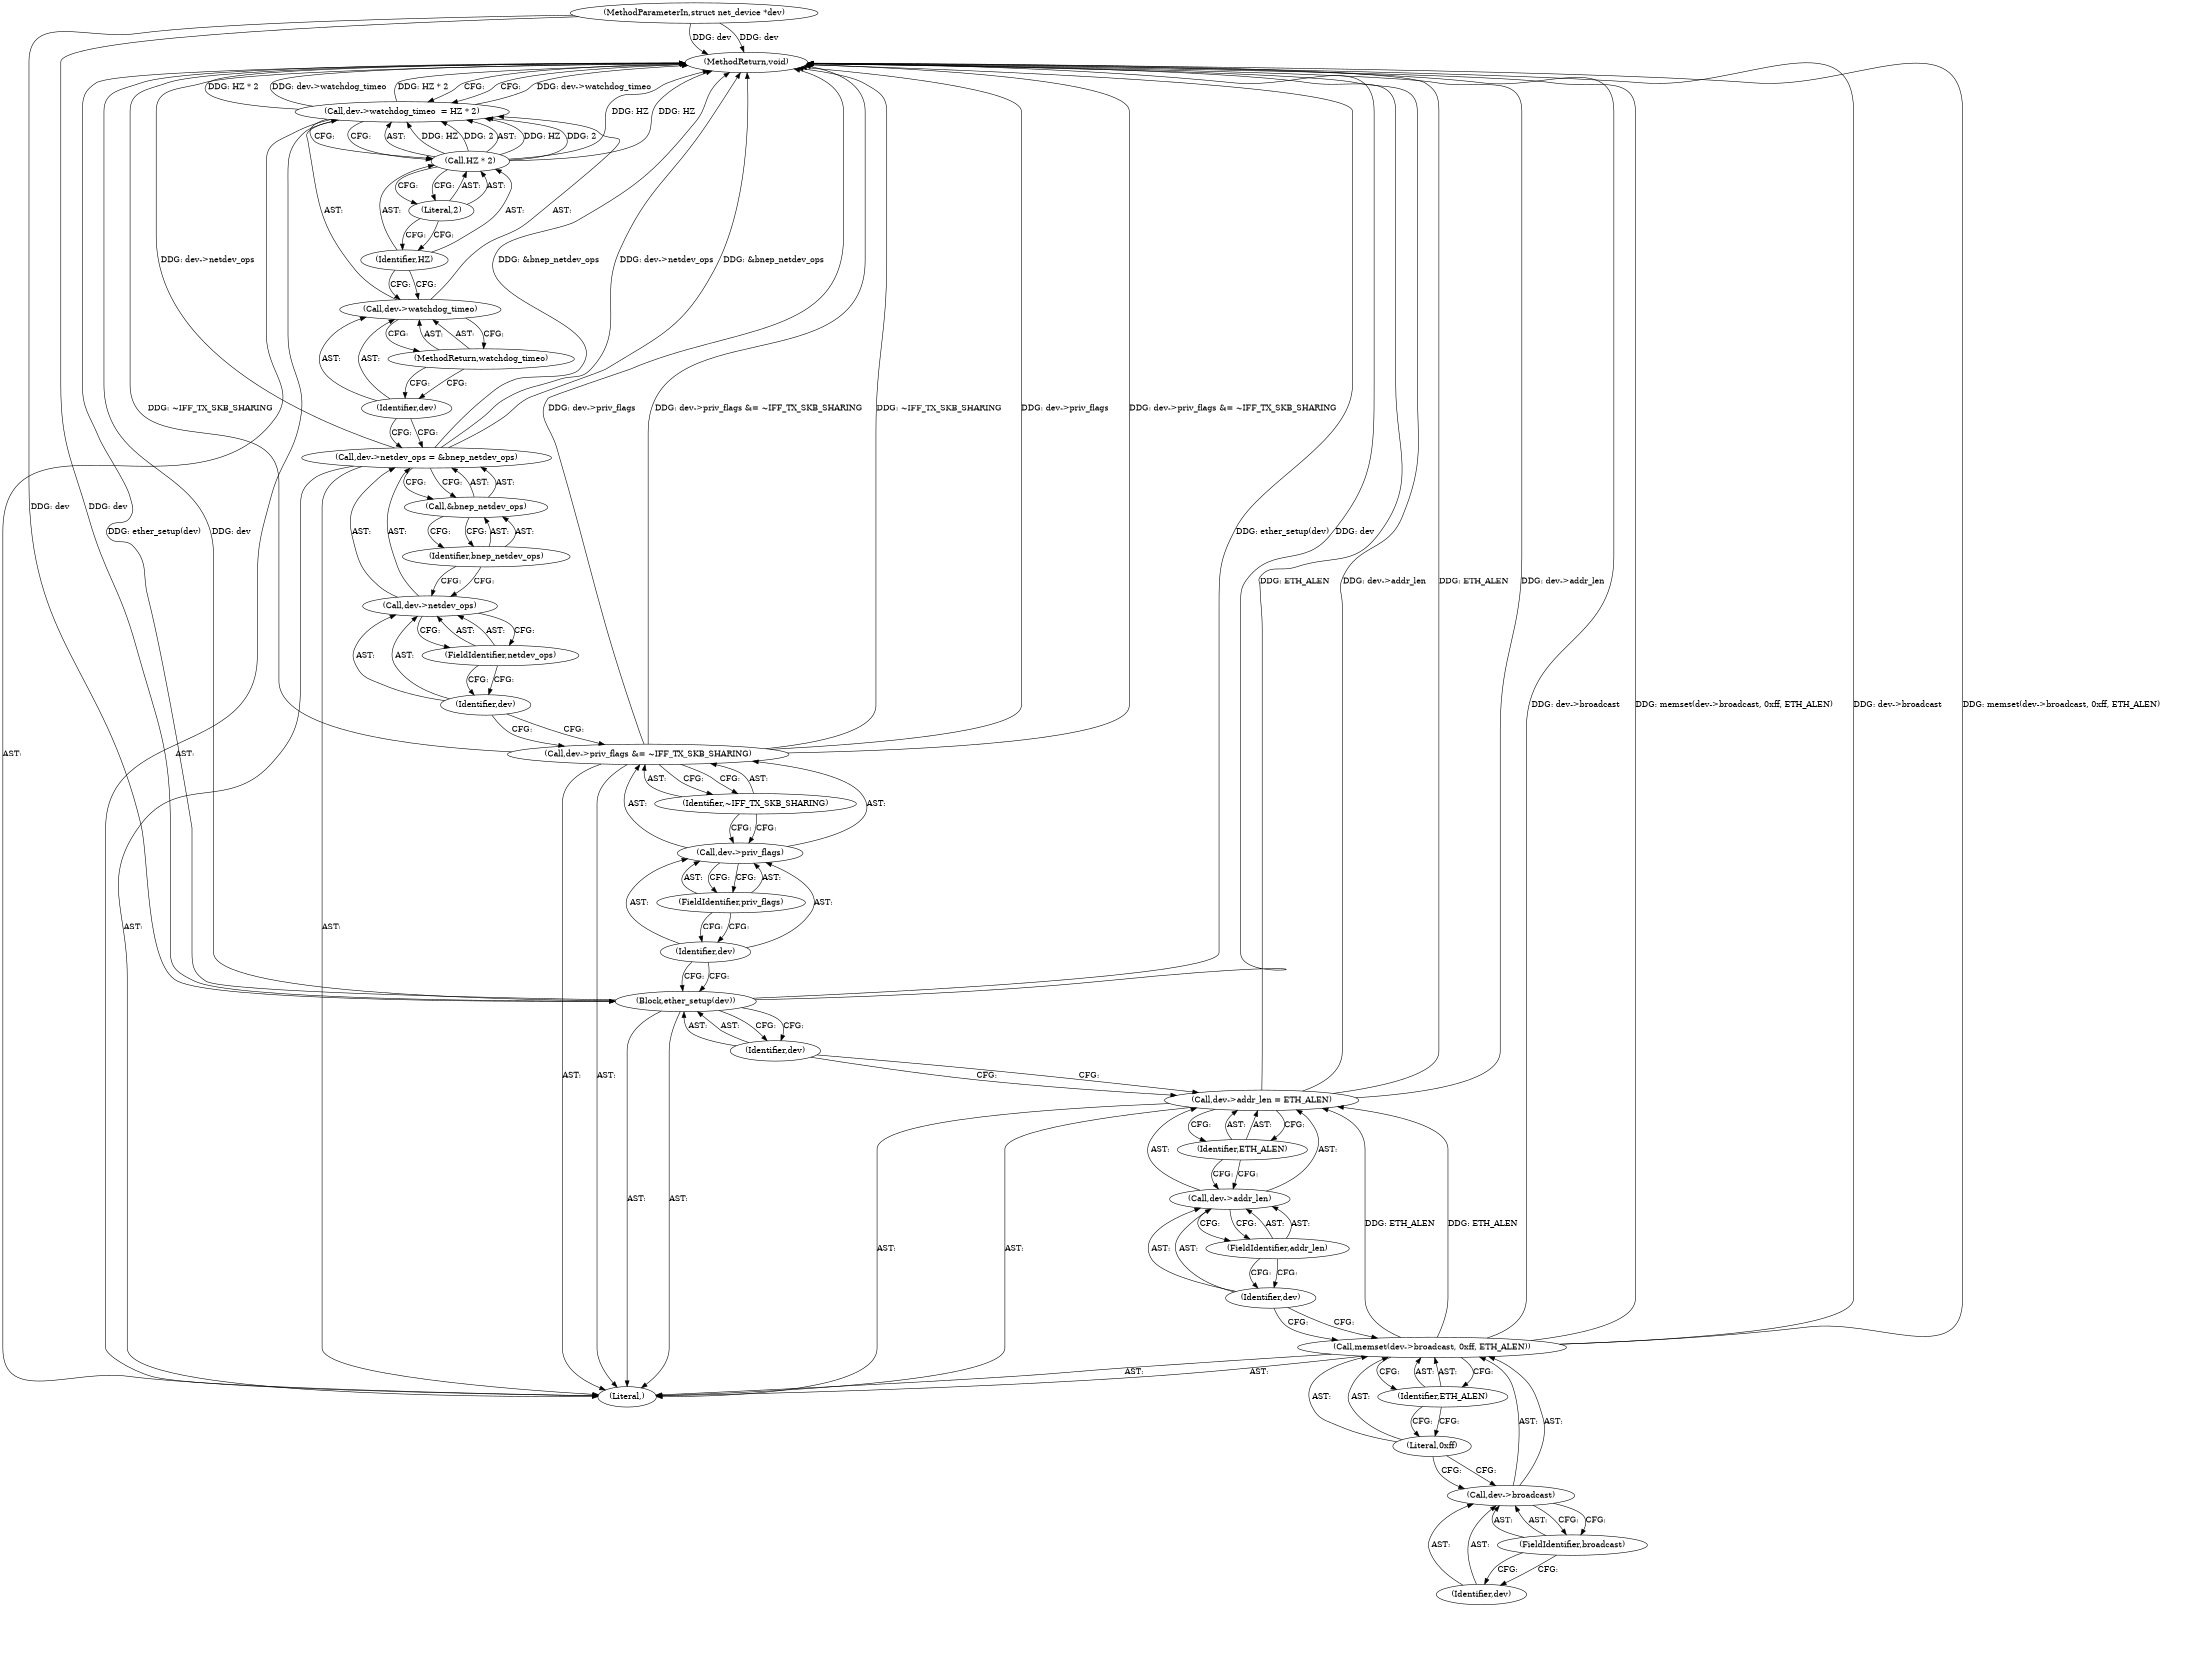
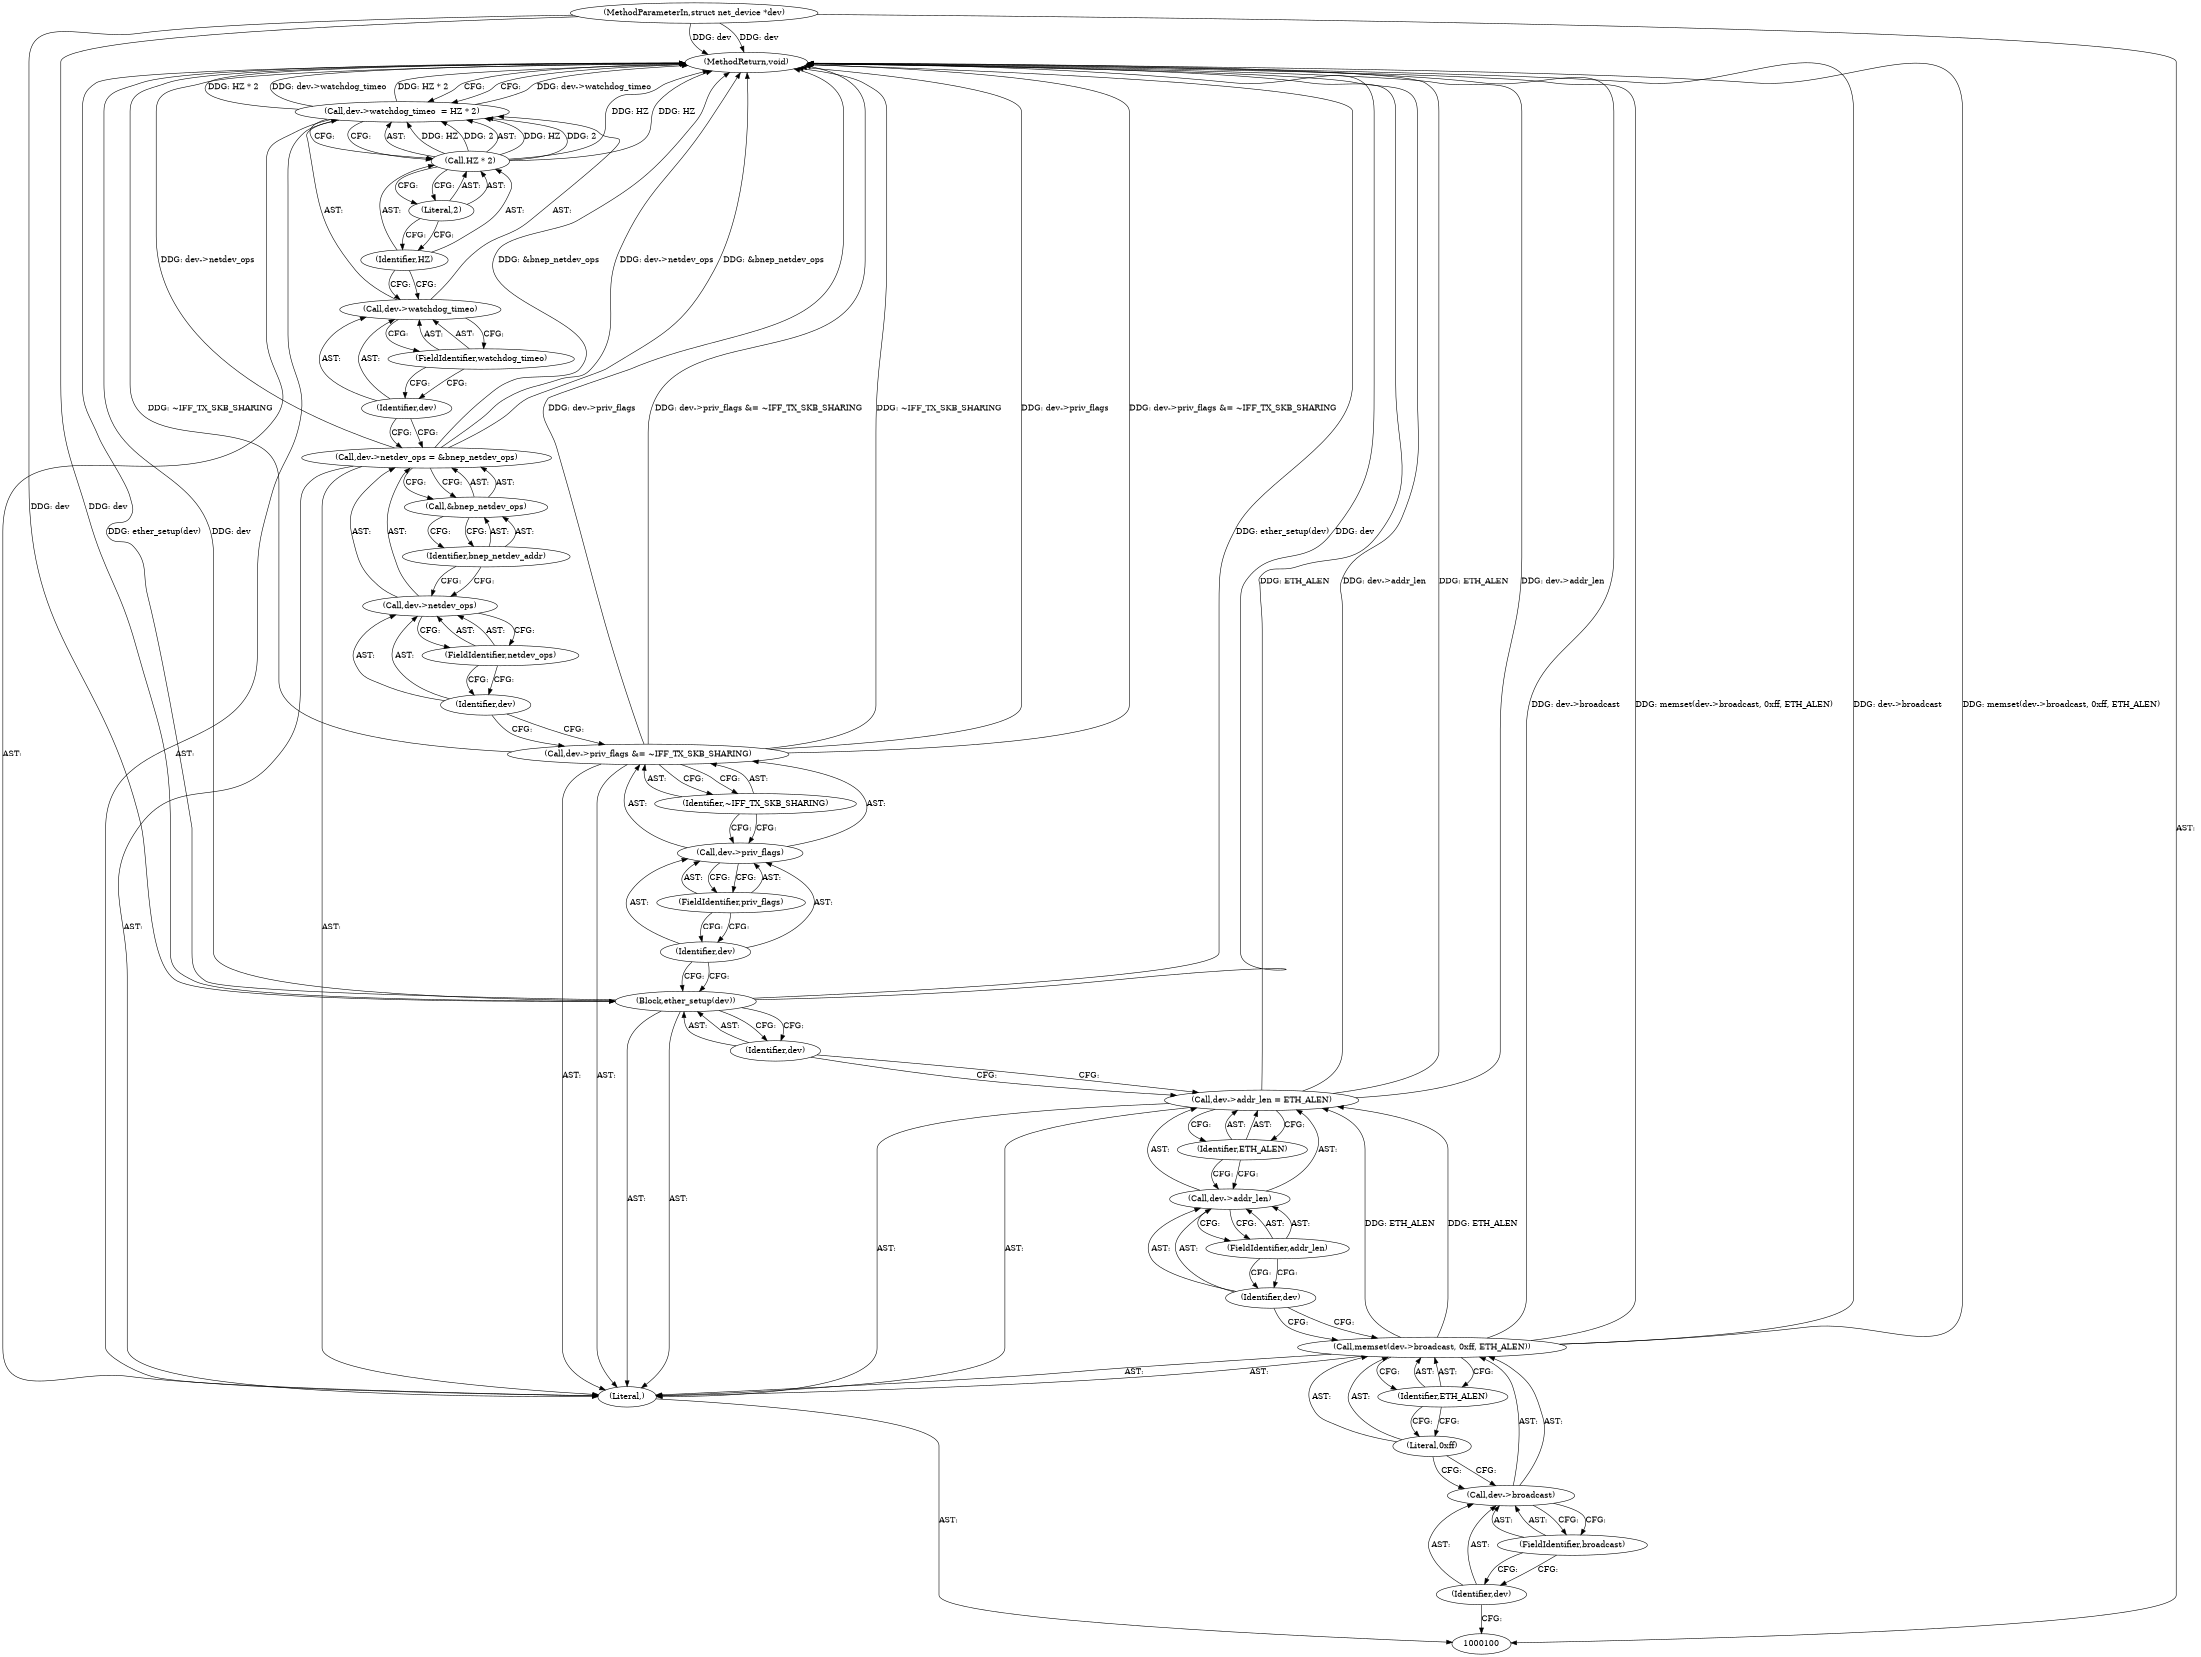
node "(MethodReturn,watchdog_timeo)": label "(MethodReturn,watchdog_timeo)" -> "(FieldIdentifier,watchdog_timeo)"
node "(Identifier,bnep_netdev_ops)": label "(Identifier,bnep_netdev_ops)" -> "(Identifier,bnep_netdev_addr)"
node "1000100": added
